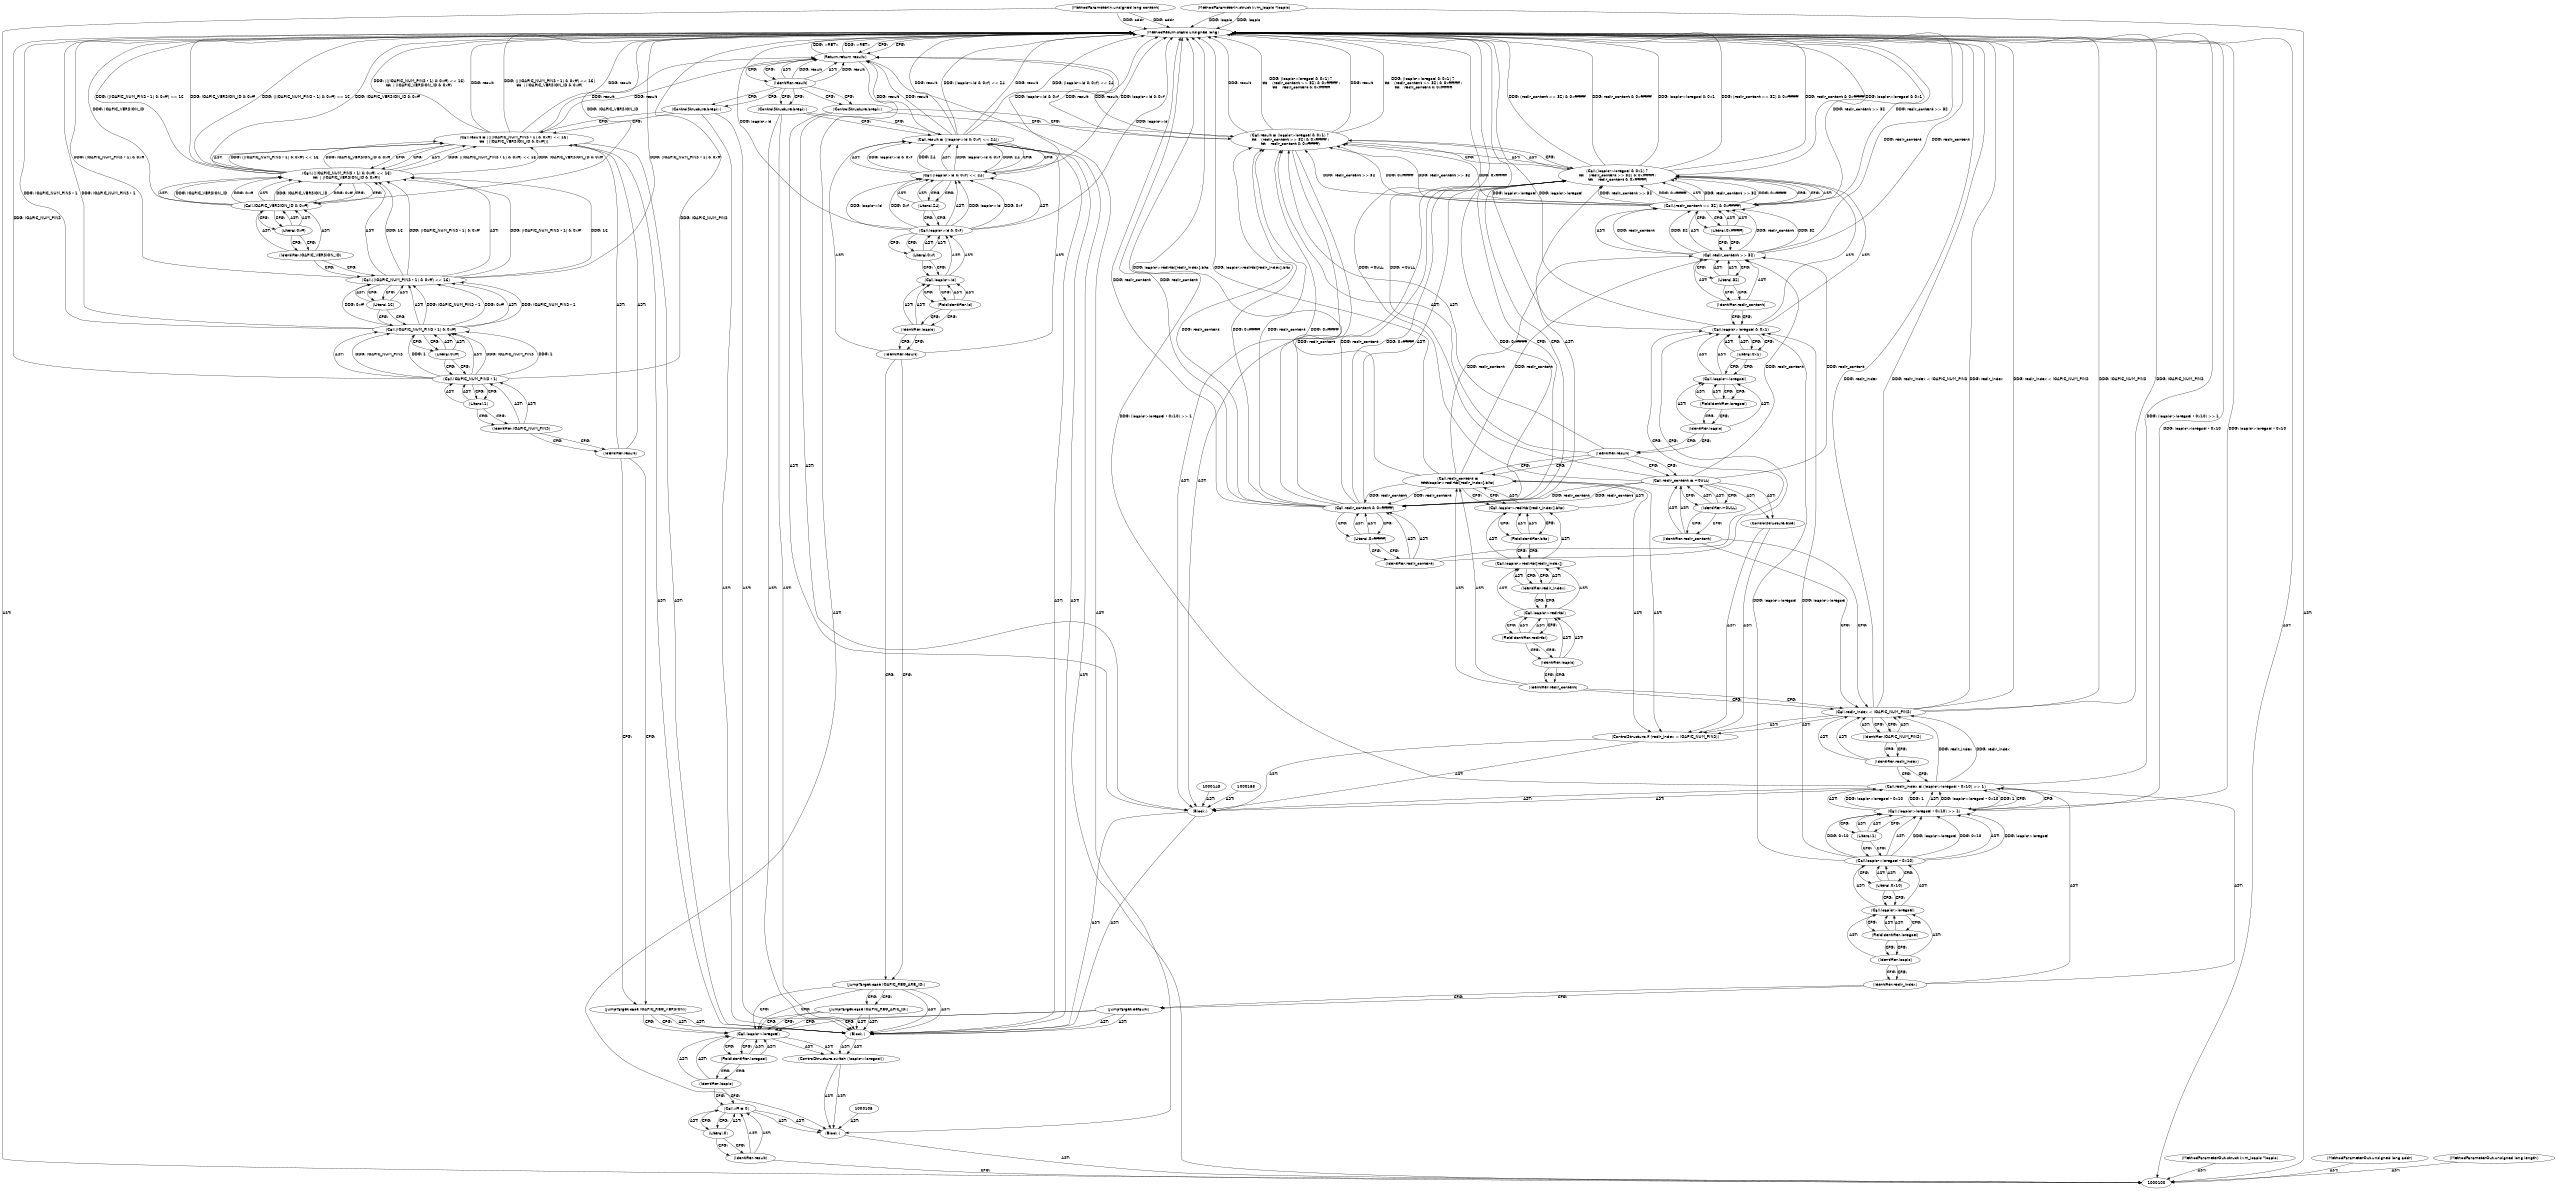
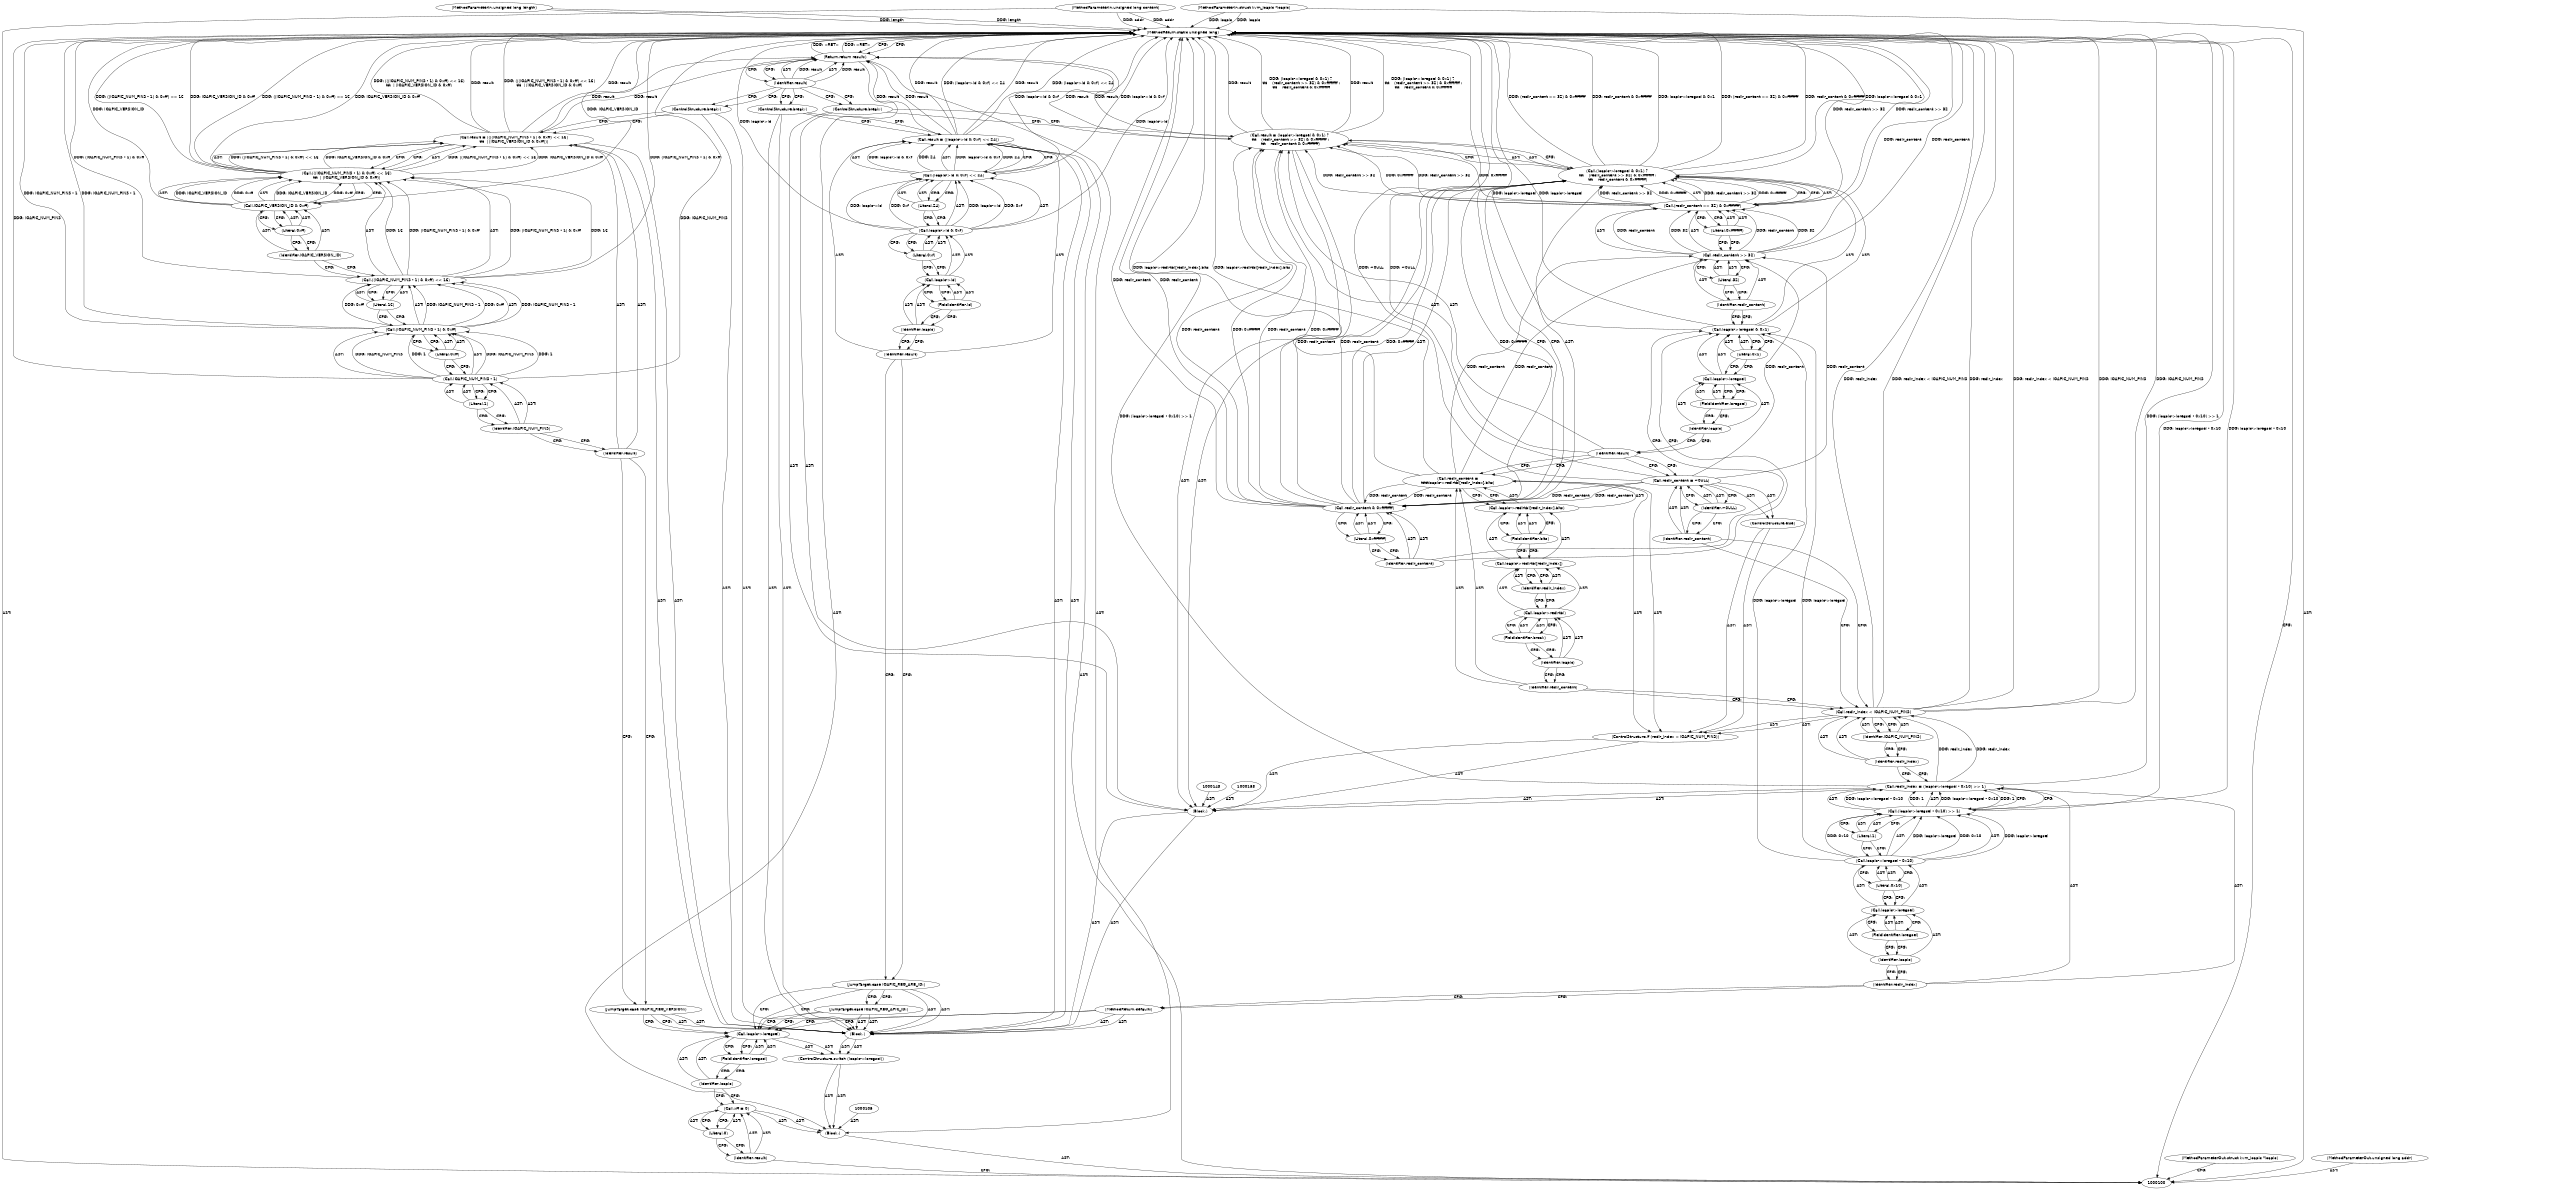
node "(MethodParameterIn,unsigned long length)": added
edge "(MethodReturn,static unsigned long)" -> "1000100": label "AST: " -> "CFG: "
node "(FieldIdentifier,redirtbl)": label "(FieldIdentifier,redirtbl)" -> "(FieldIdentifier,break)"
node "(JumpTarget,default:)": label "(JumpTarget,default:)" -> "(MethodReturn,default:)"
node "(MethodParameterOut,unsigned long length)": removed
edge "(MethodParameterOut,struct kvm_ioapic *ioapic)" -> "1000100": label "AST: " -> "CFG: "
